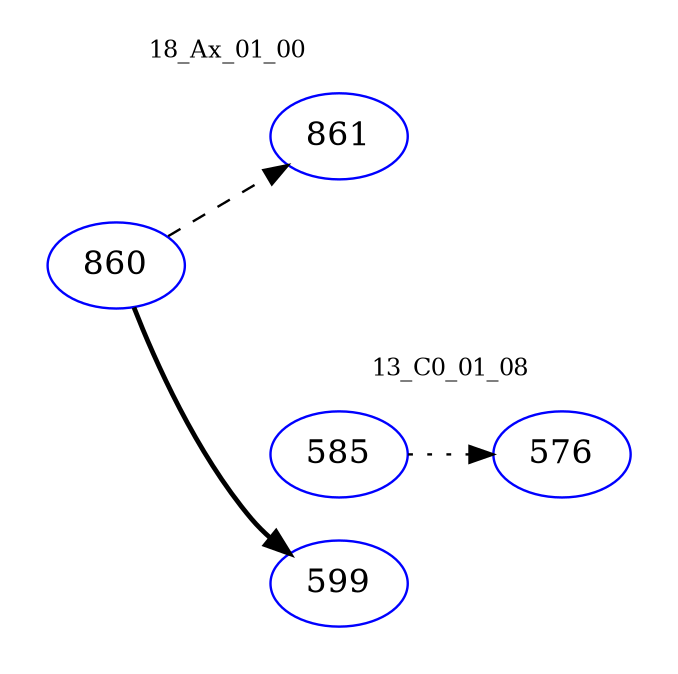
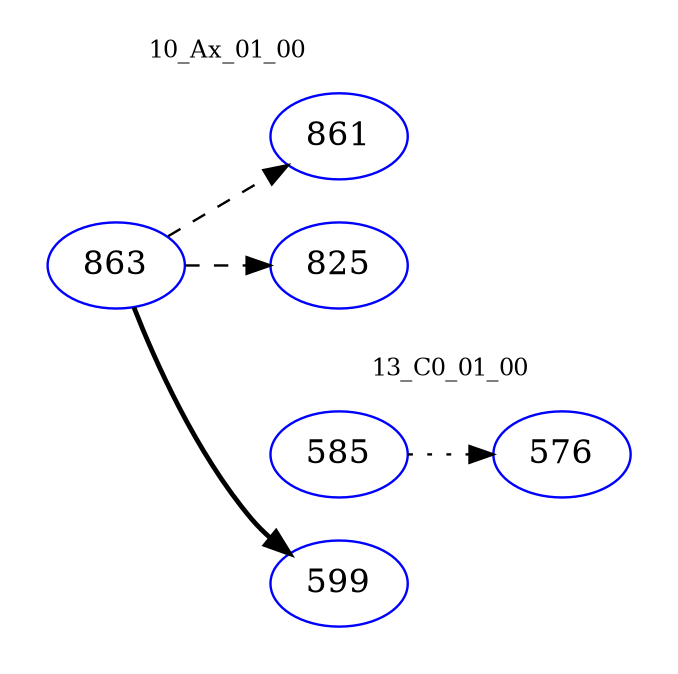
cluster "18_Ax_01_00": label "18_Ax_01_00" -> "10_Ax_01_00"
node "860": label "860" -> "863"
node "825": added
cluster "13_C0_01_08": label "13_C0_01_08" -> "13_C0_01_00"
